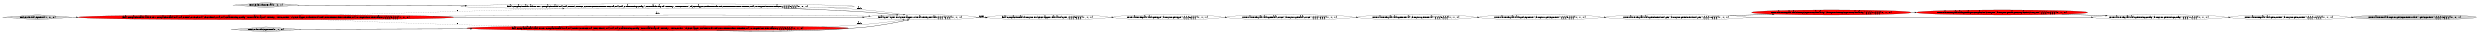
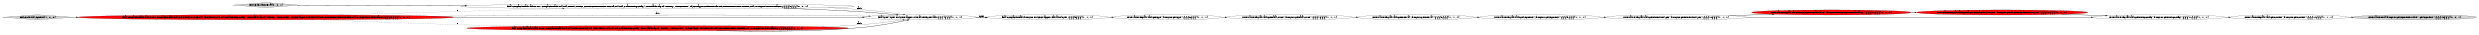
node "testSerdeWithSegments['0', '1', '0']": removed
